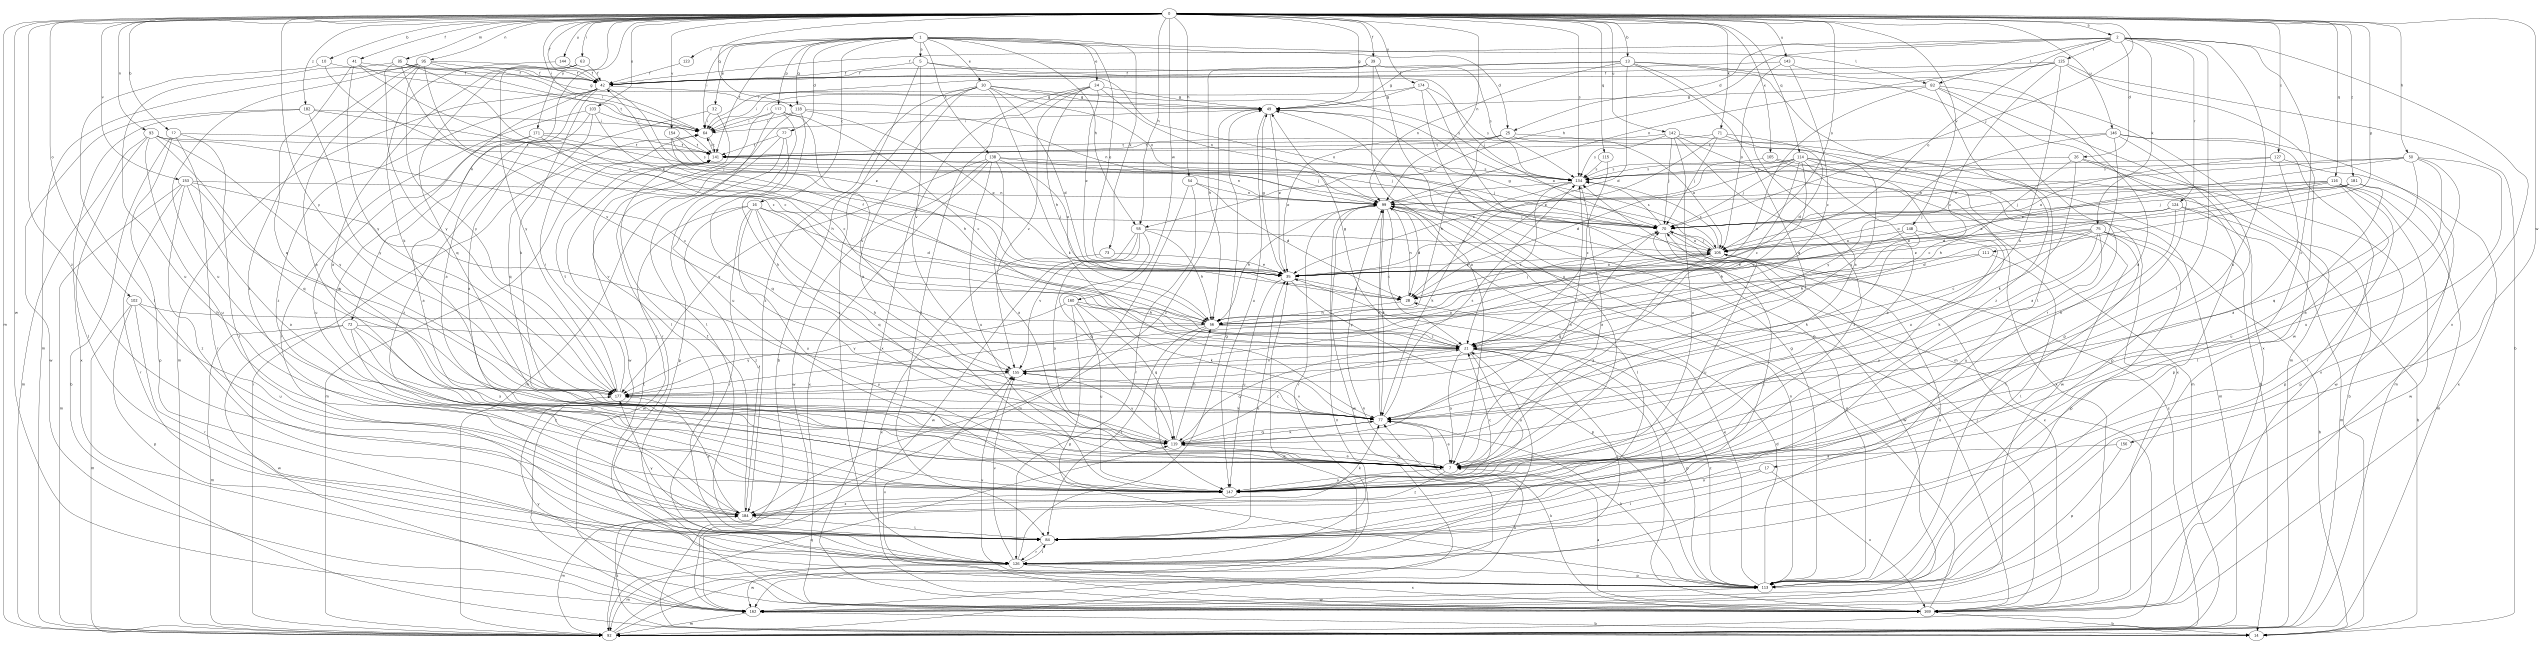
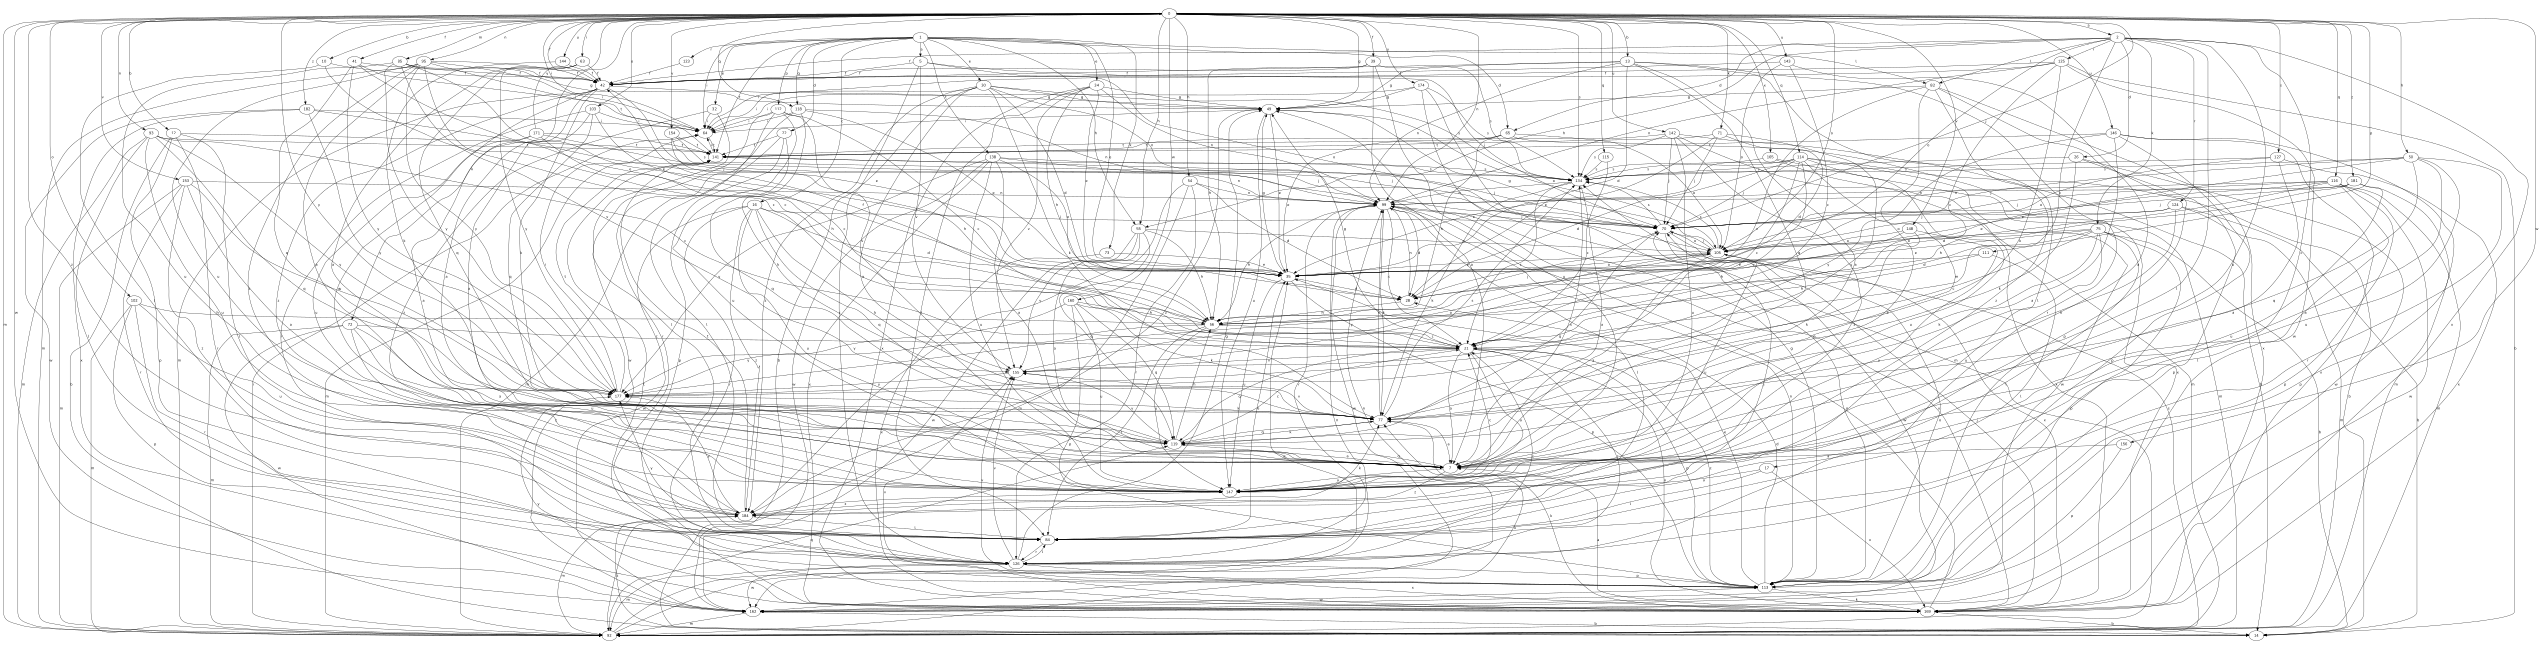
edge "0" -> "171": reversed
node "25": label "25" -> "65"
edge "153" -> "155": removed, label "v"
edge "26" -> "21": now "2" -> "21"
edge "54" -> "184": added, label "z"
edge "113" -> "77": now "113" -> "169"
edge "82" -> "92": now "82" -> "7"
